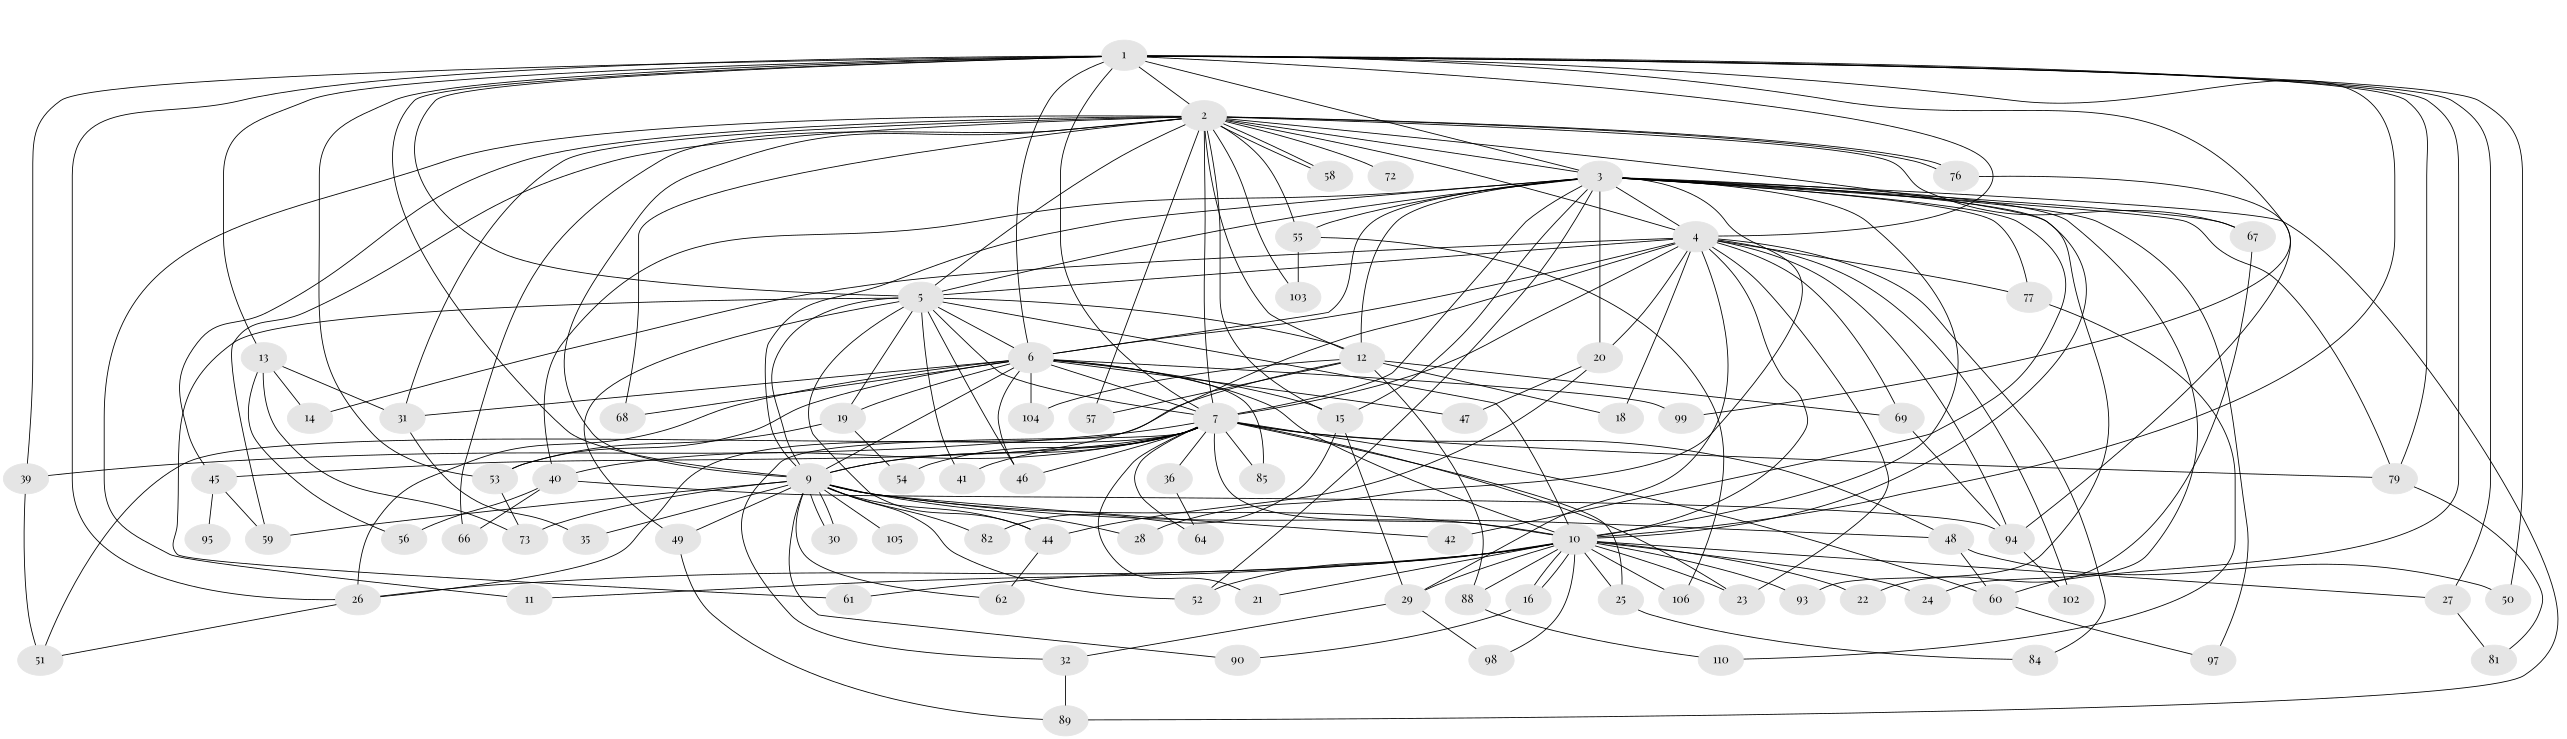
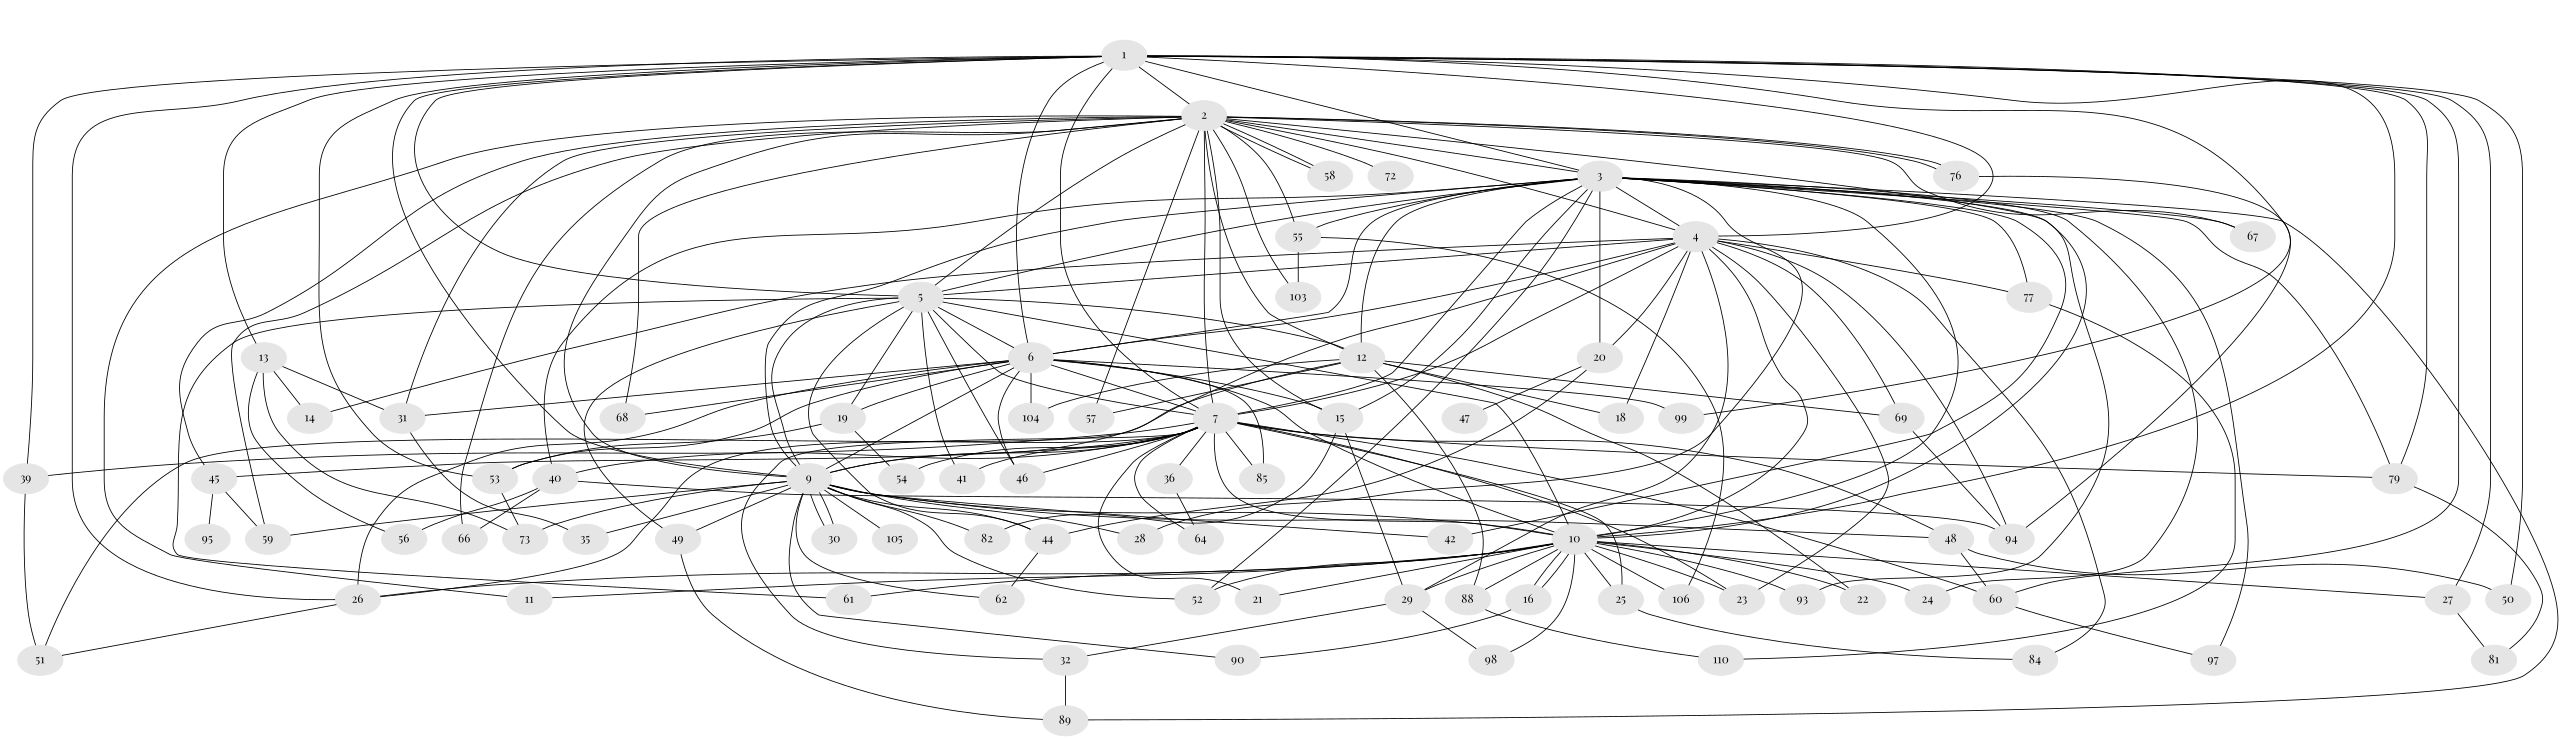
edge "6" -- "47": removed
edge "67" -- "22": now "12" -- "22"
node "102": removed
